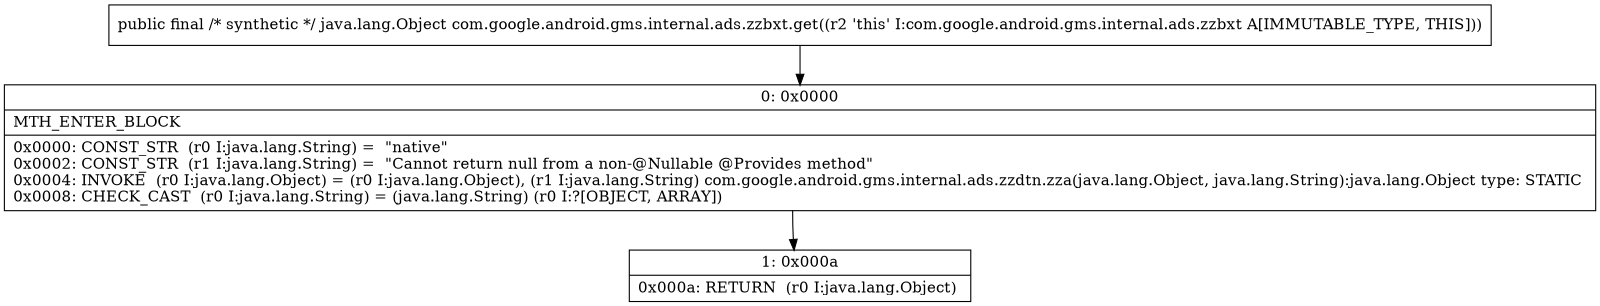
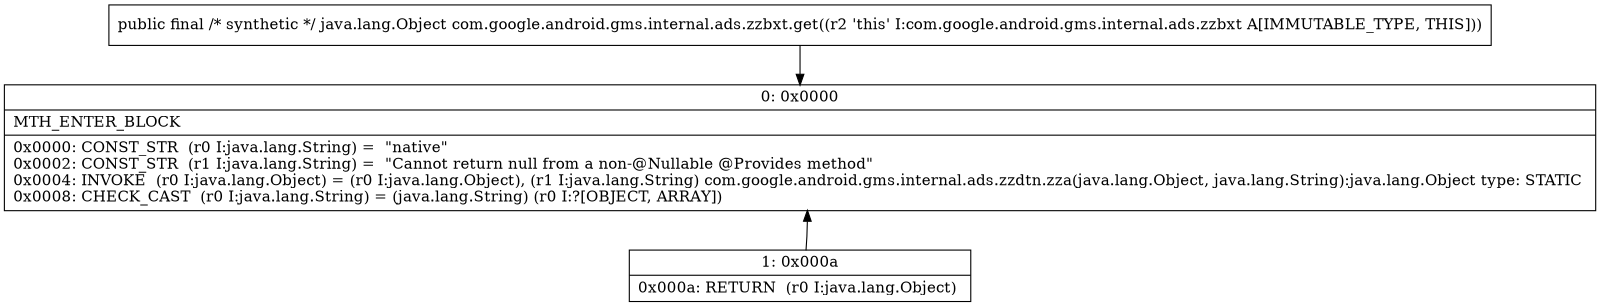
edge "0: 0x0000" -> "1: 0x000a": reversed
